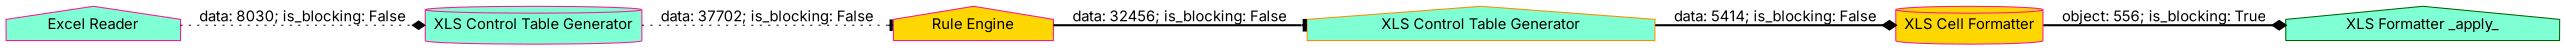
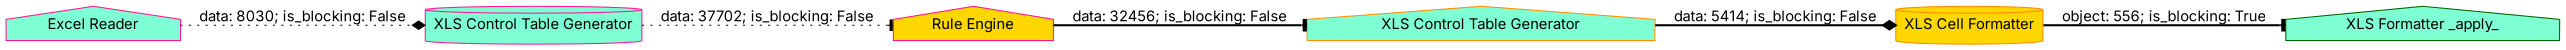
node "XLS Cell Formatter": color deeppink -> darkorange
edge "XLS Cell Formatter" -> "XLS Formatter _apply_": arrowhead diamond -> tee
